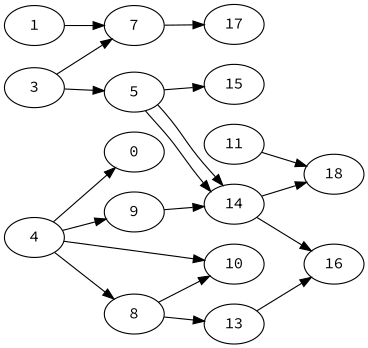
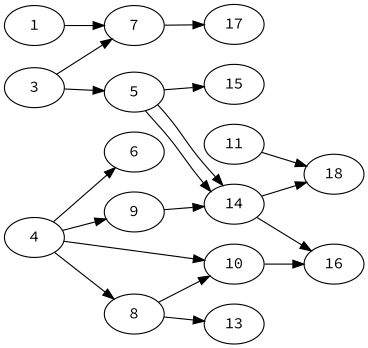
node "0": label "0" -> "6"
edge "13" -> "16": now "10" -> "16"
